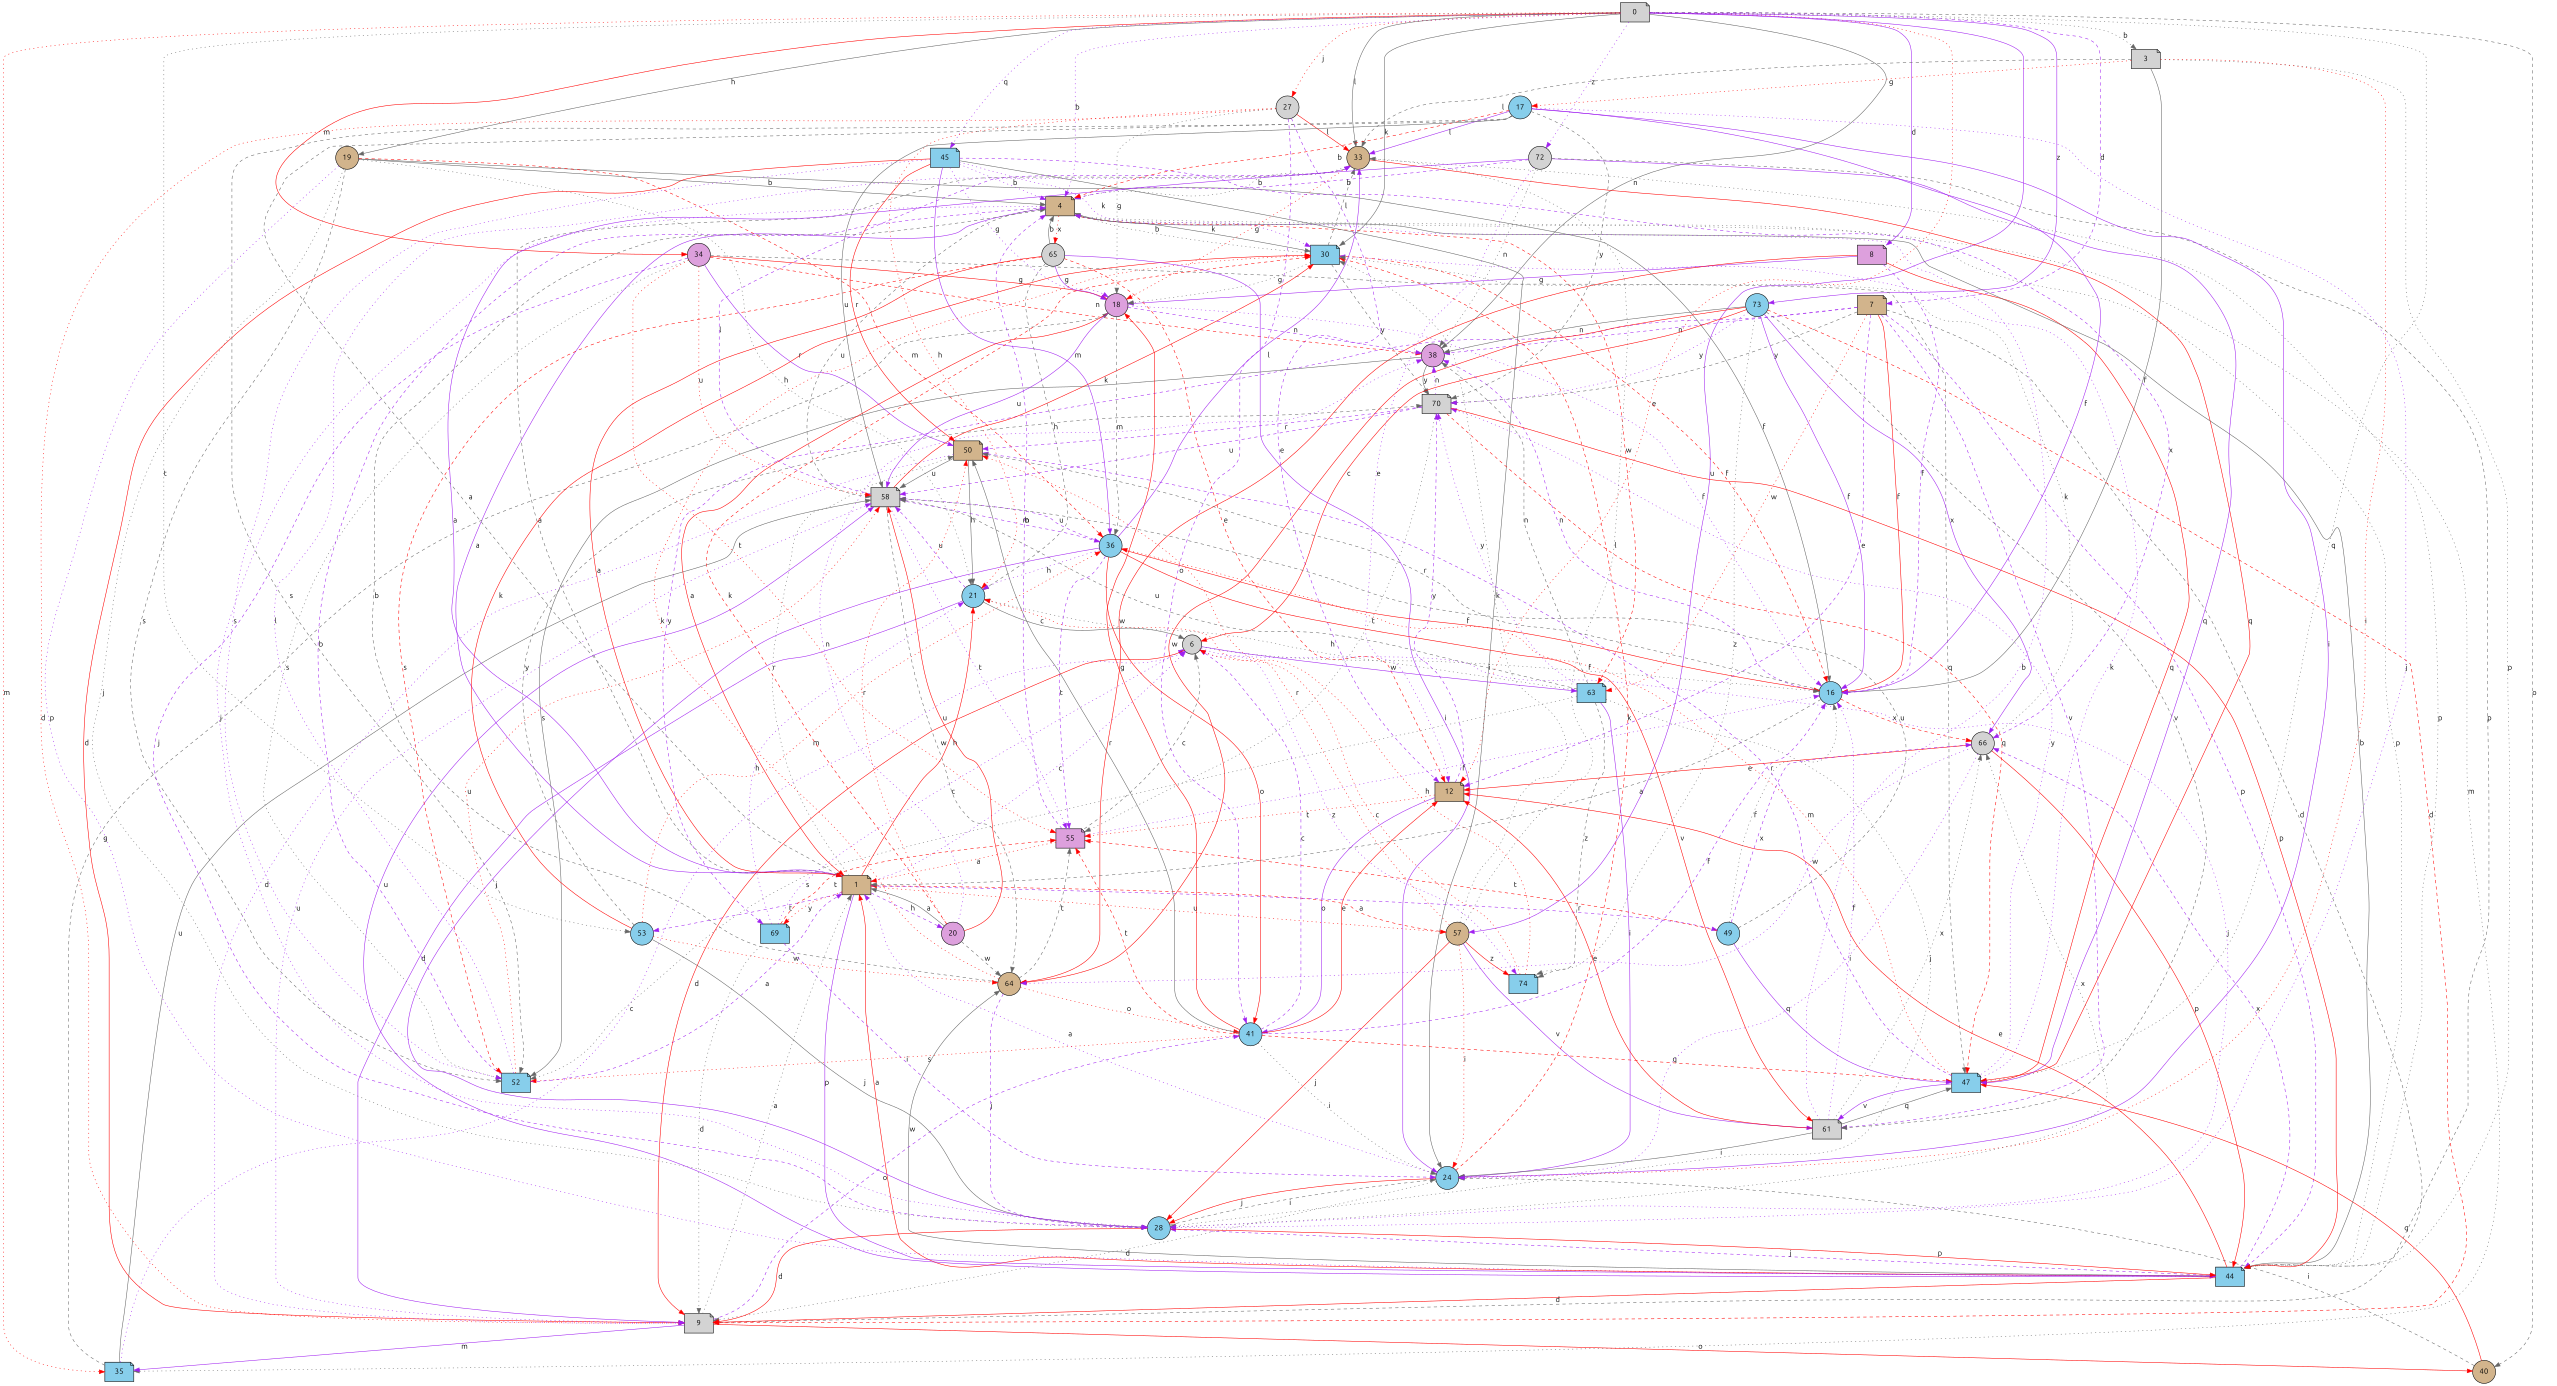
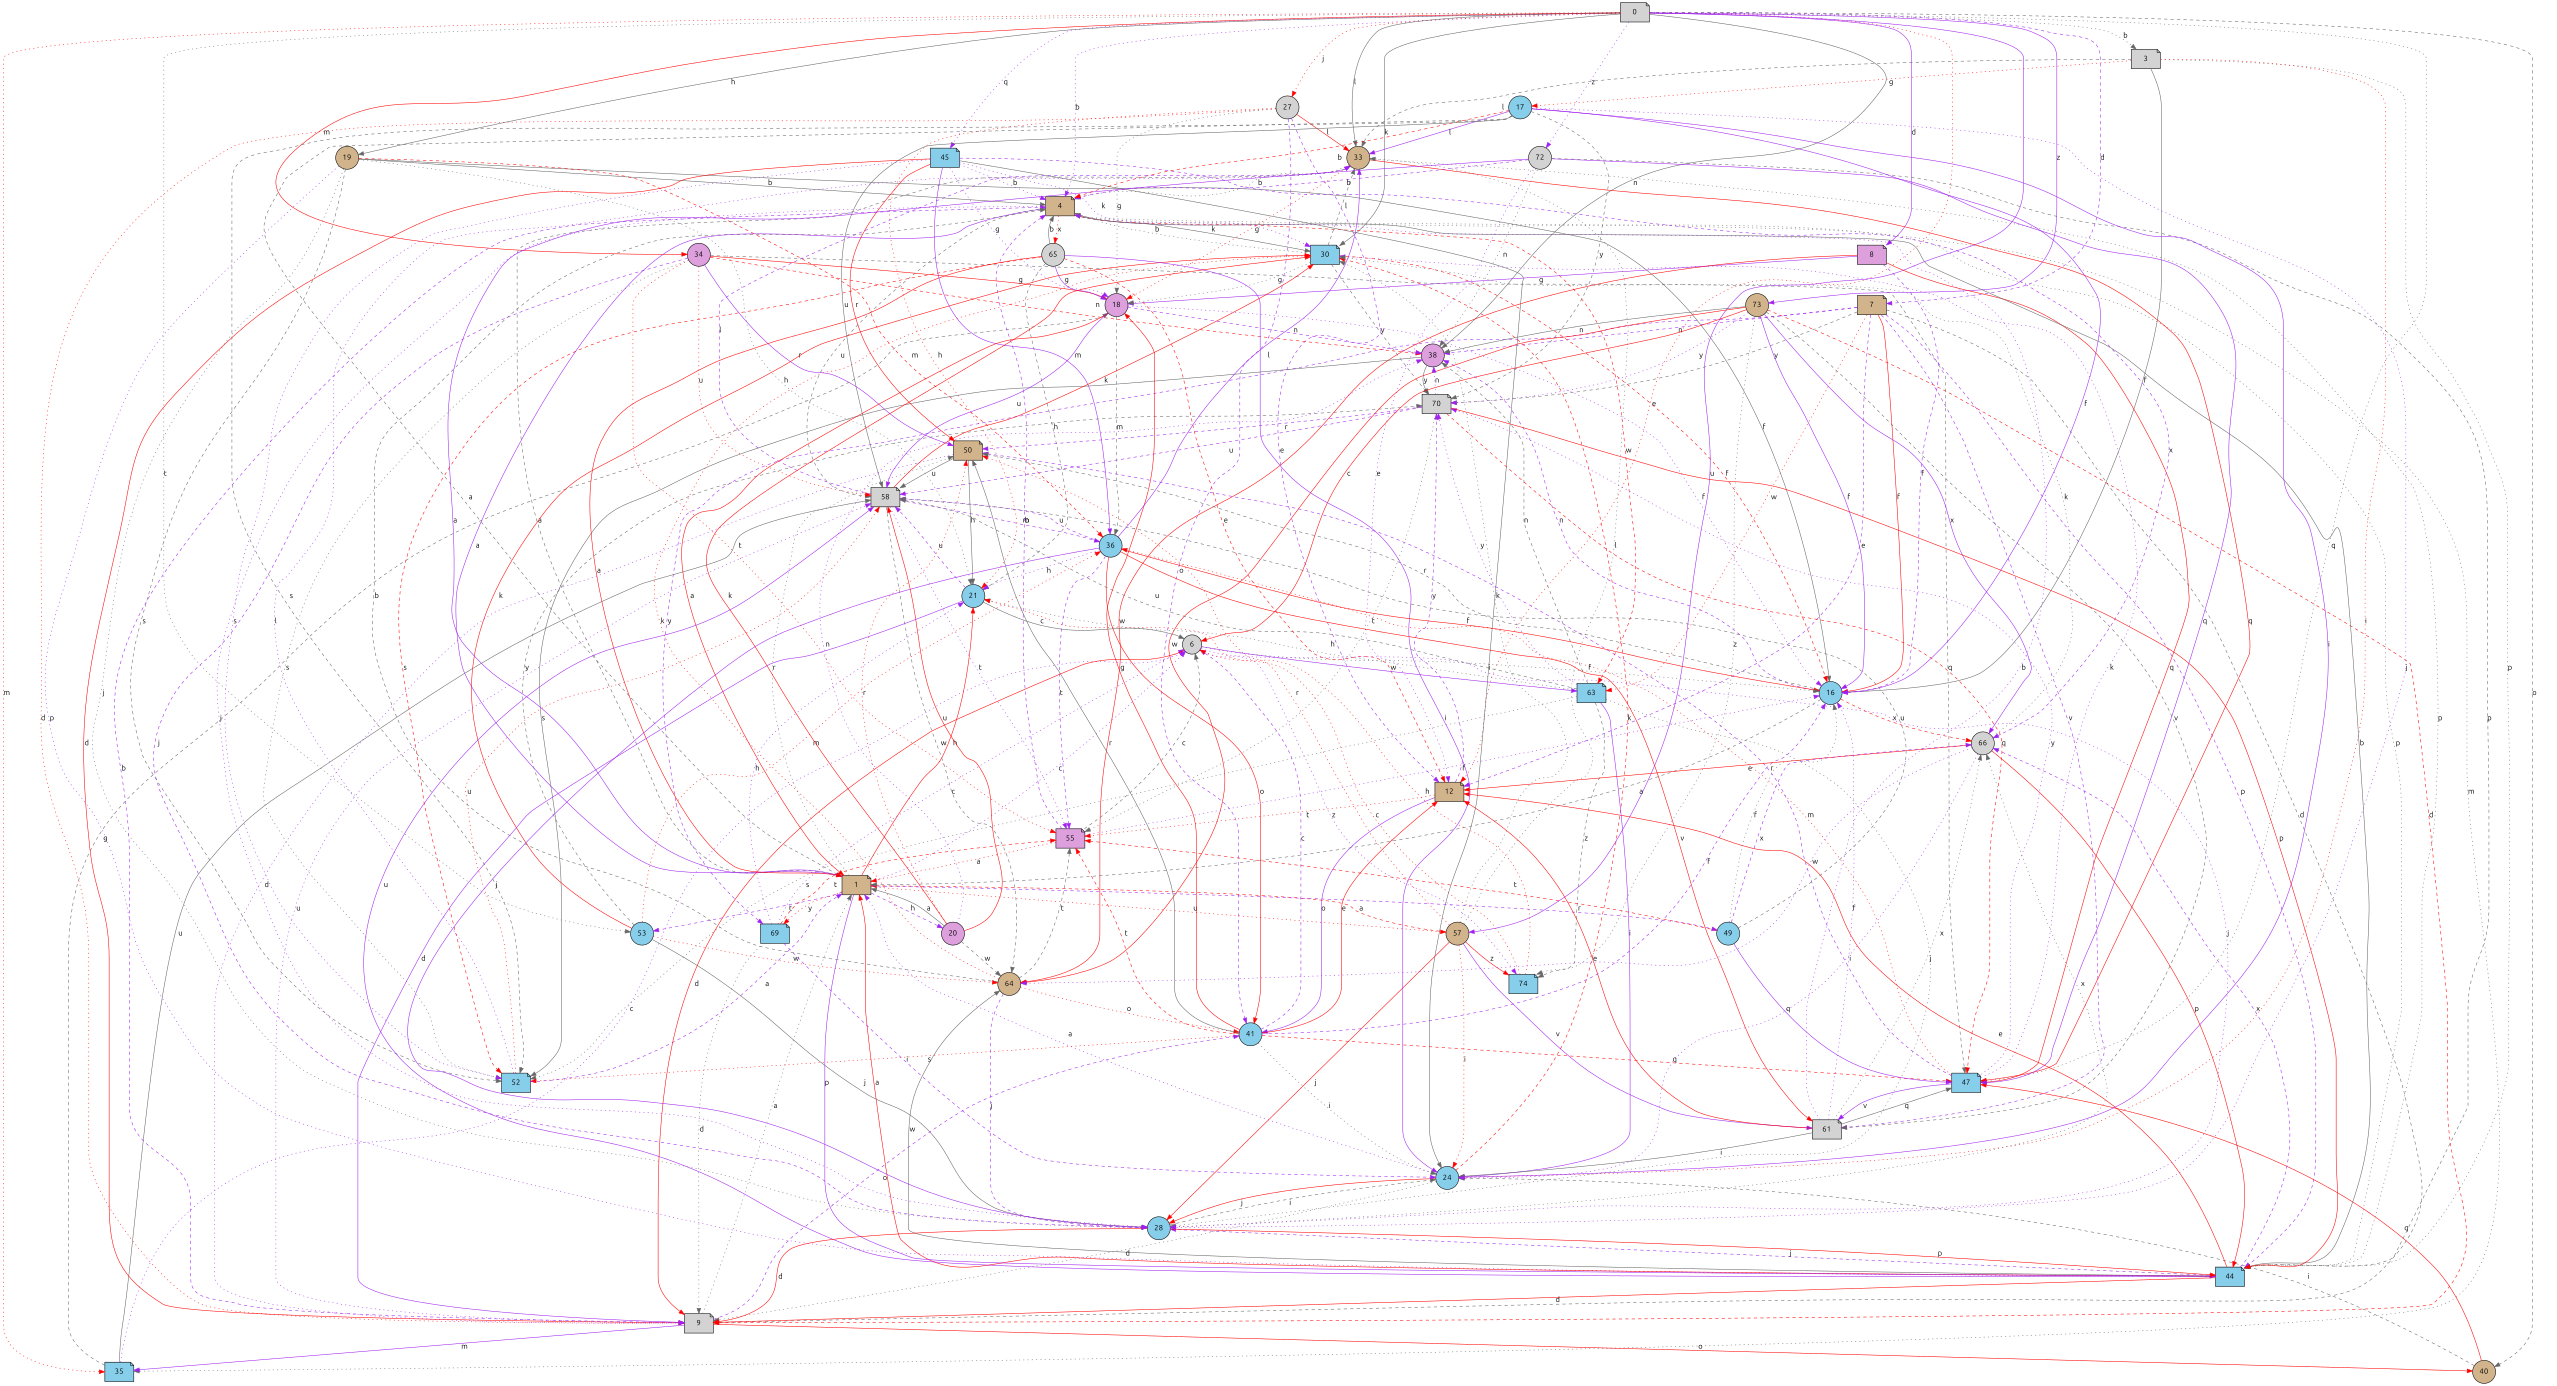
node "73": fillcolor skyblue -> tan
edge "52" -> "4": now "9" -> "4"
edge "20" -> "30": style dashed -> solid
